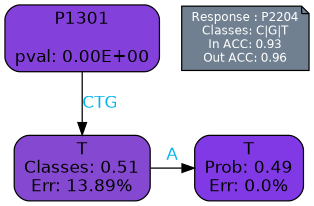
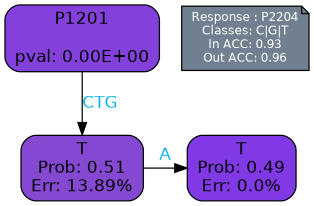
node "P1301 pval: 0.00E+00": label "P1301 pval: 0.00E+00" -> "P1201 pval: 0.00E+00"
node "T Classes: 0.51 Err: 13.89%": label "T Classes: 0.51 Err: 13.89%" -> "T Prob: 0.51 Err: 13.89%"
